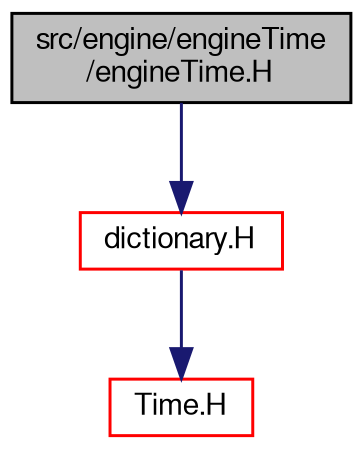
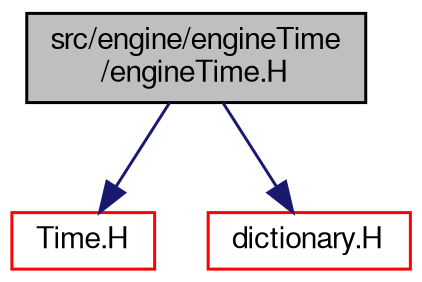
edge "dictionary.H" -> "Time.H": now "src/engine/engineTime /engineTime.H" -> "Time.H"
